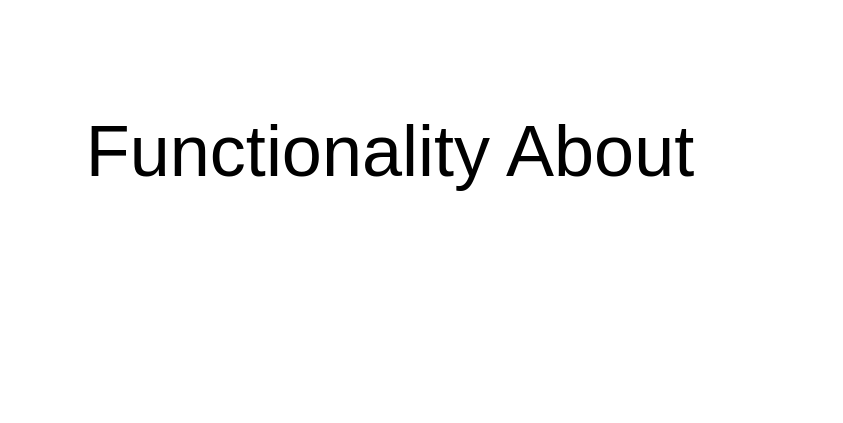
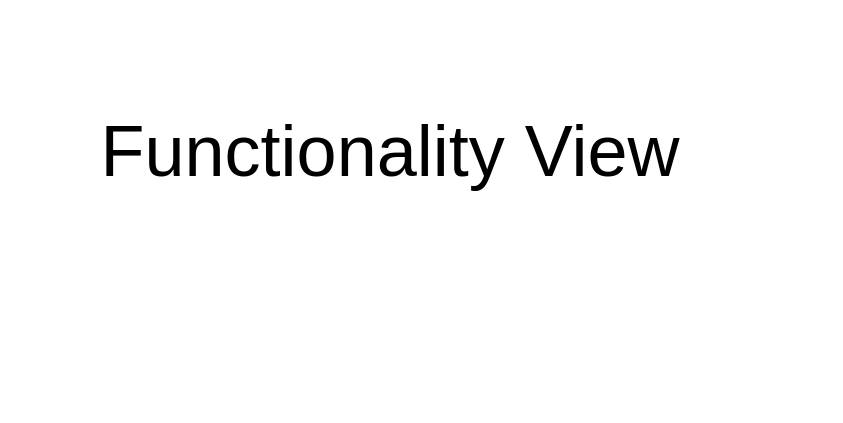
node "Functionality About": label "Functionality About" -> "Functionality View"
